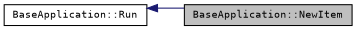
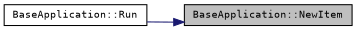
edge "BaseApplication::NewItem" -> "BaseApplication::Run": reversed
